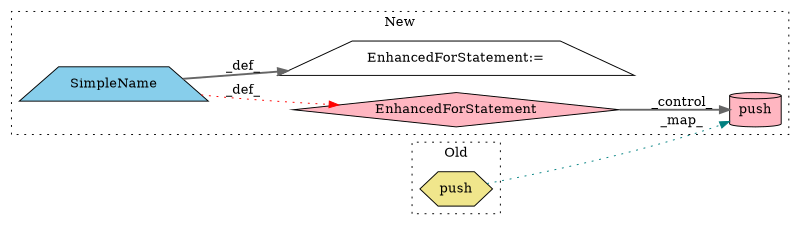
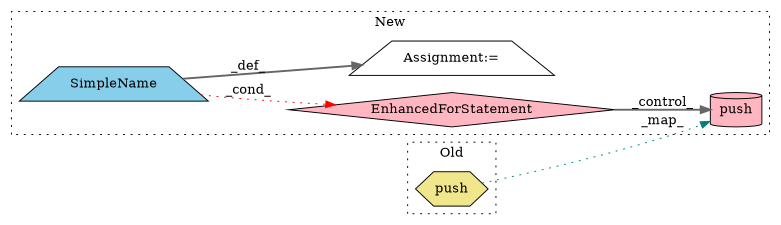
node "EnhancedForStatement:=": label "EnhancedForStatement:=" -> "Assignment:="
edge "SimpleName" -> "EnhancedForStatement": label "_def_" -> "_cond_"
